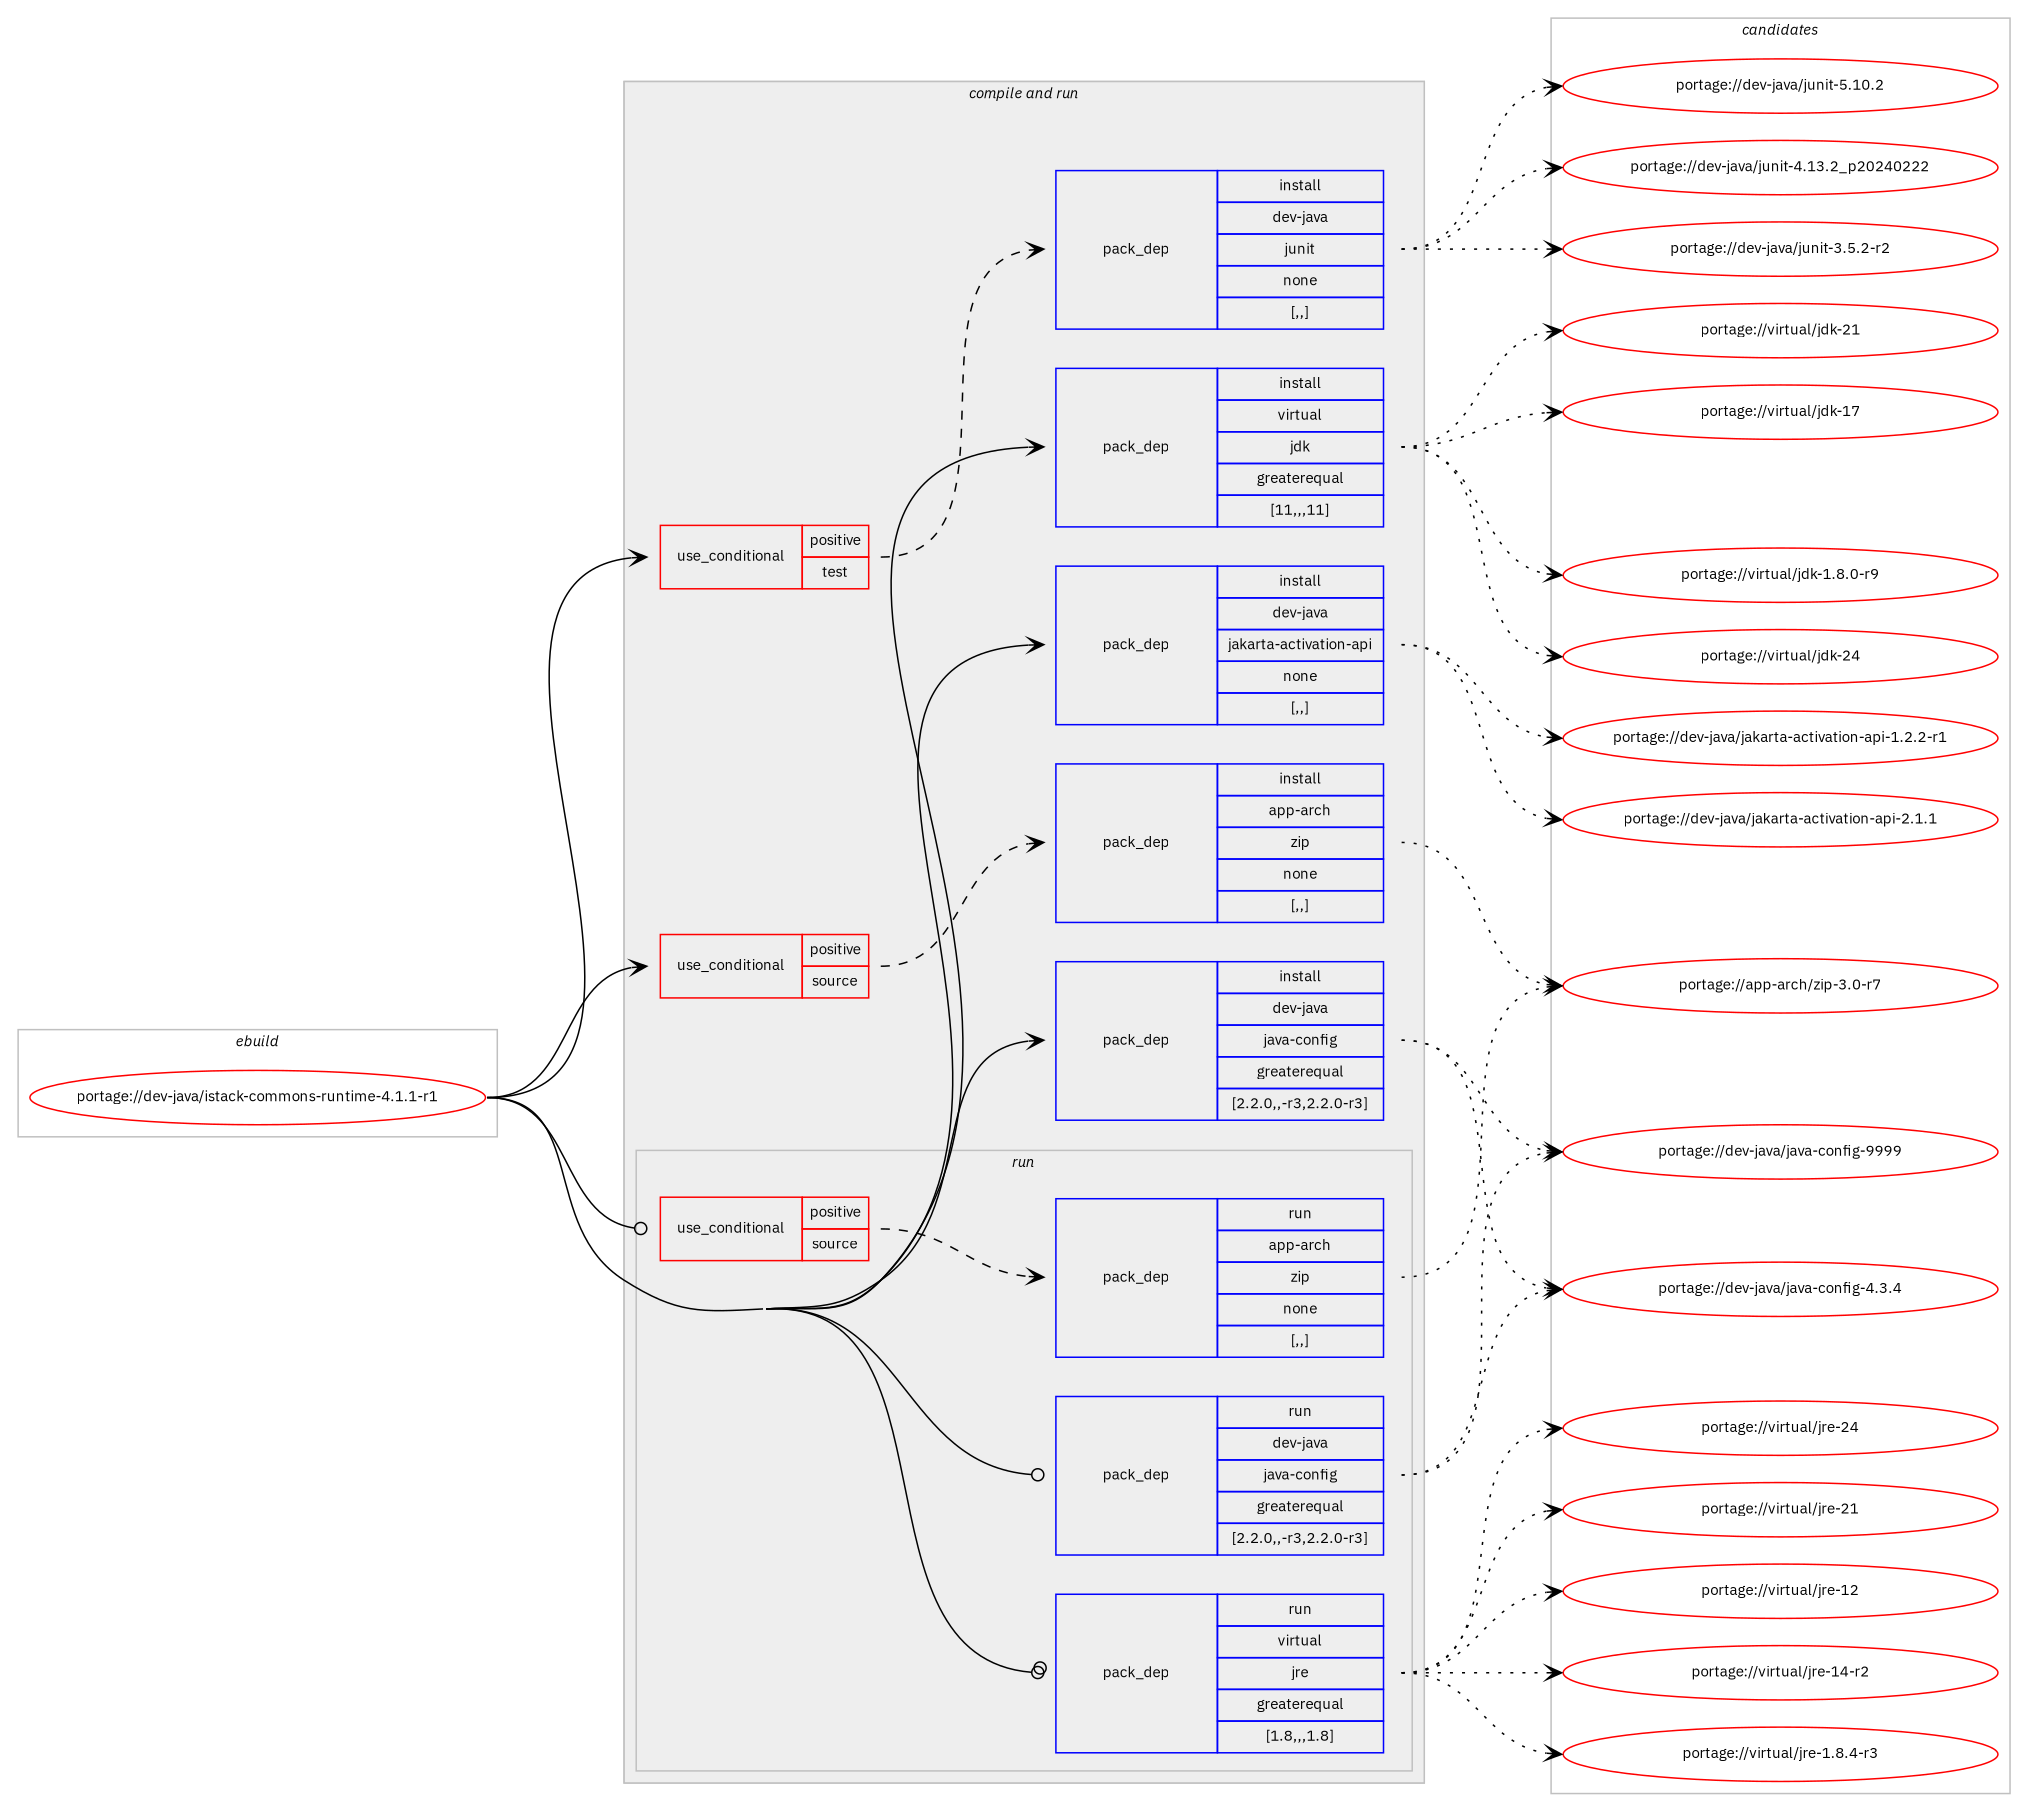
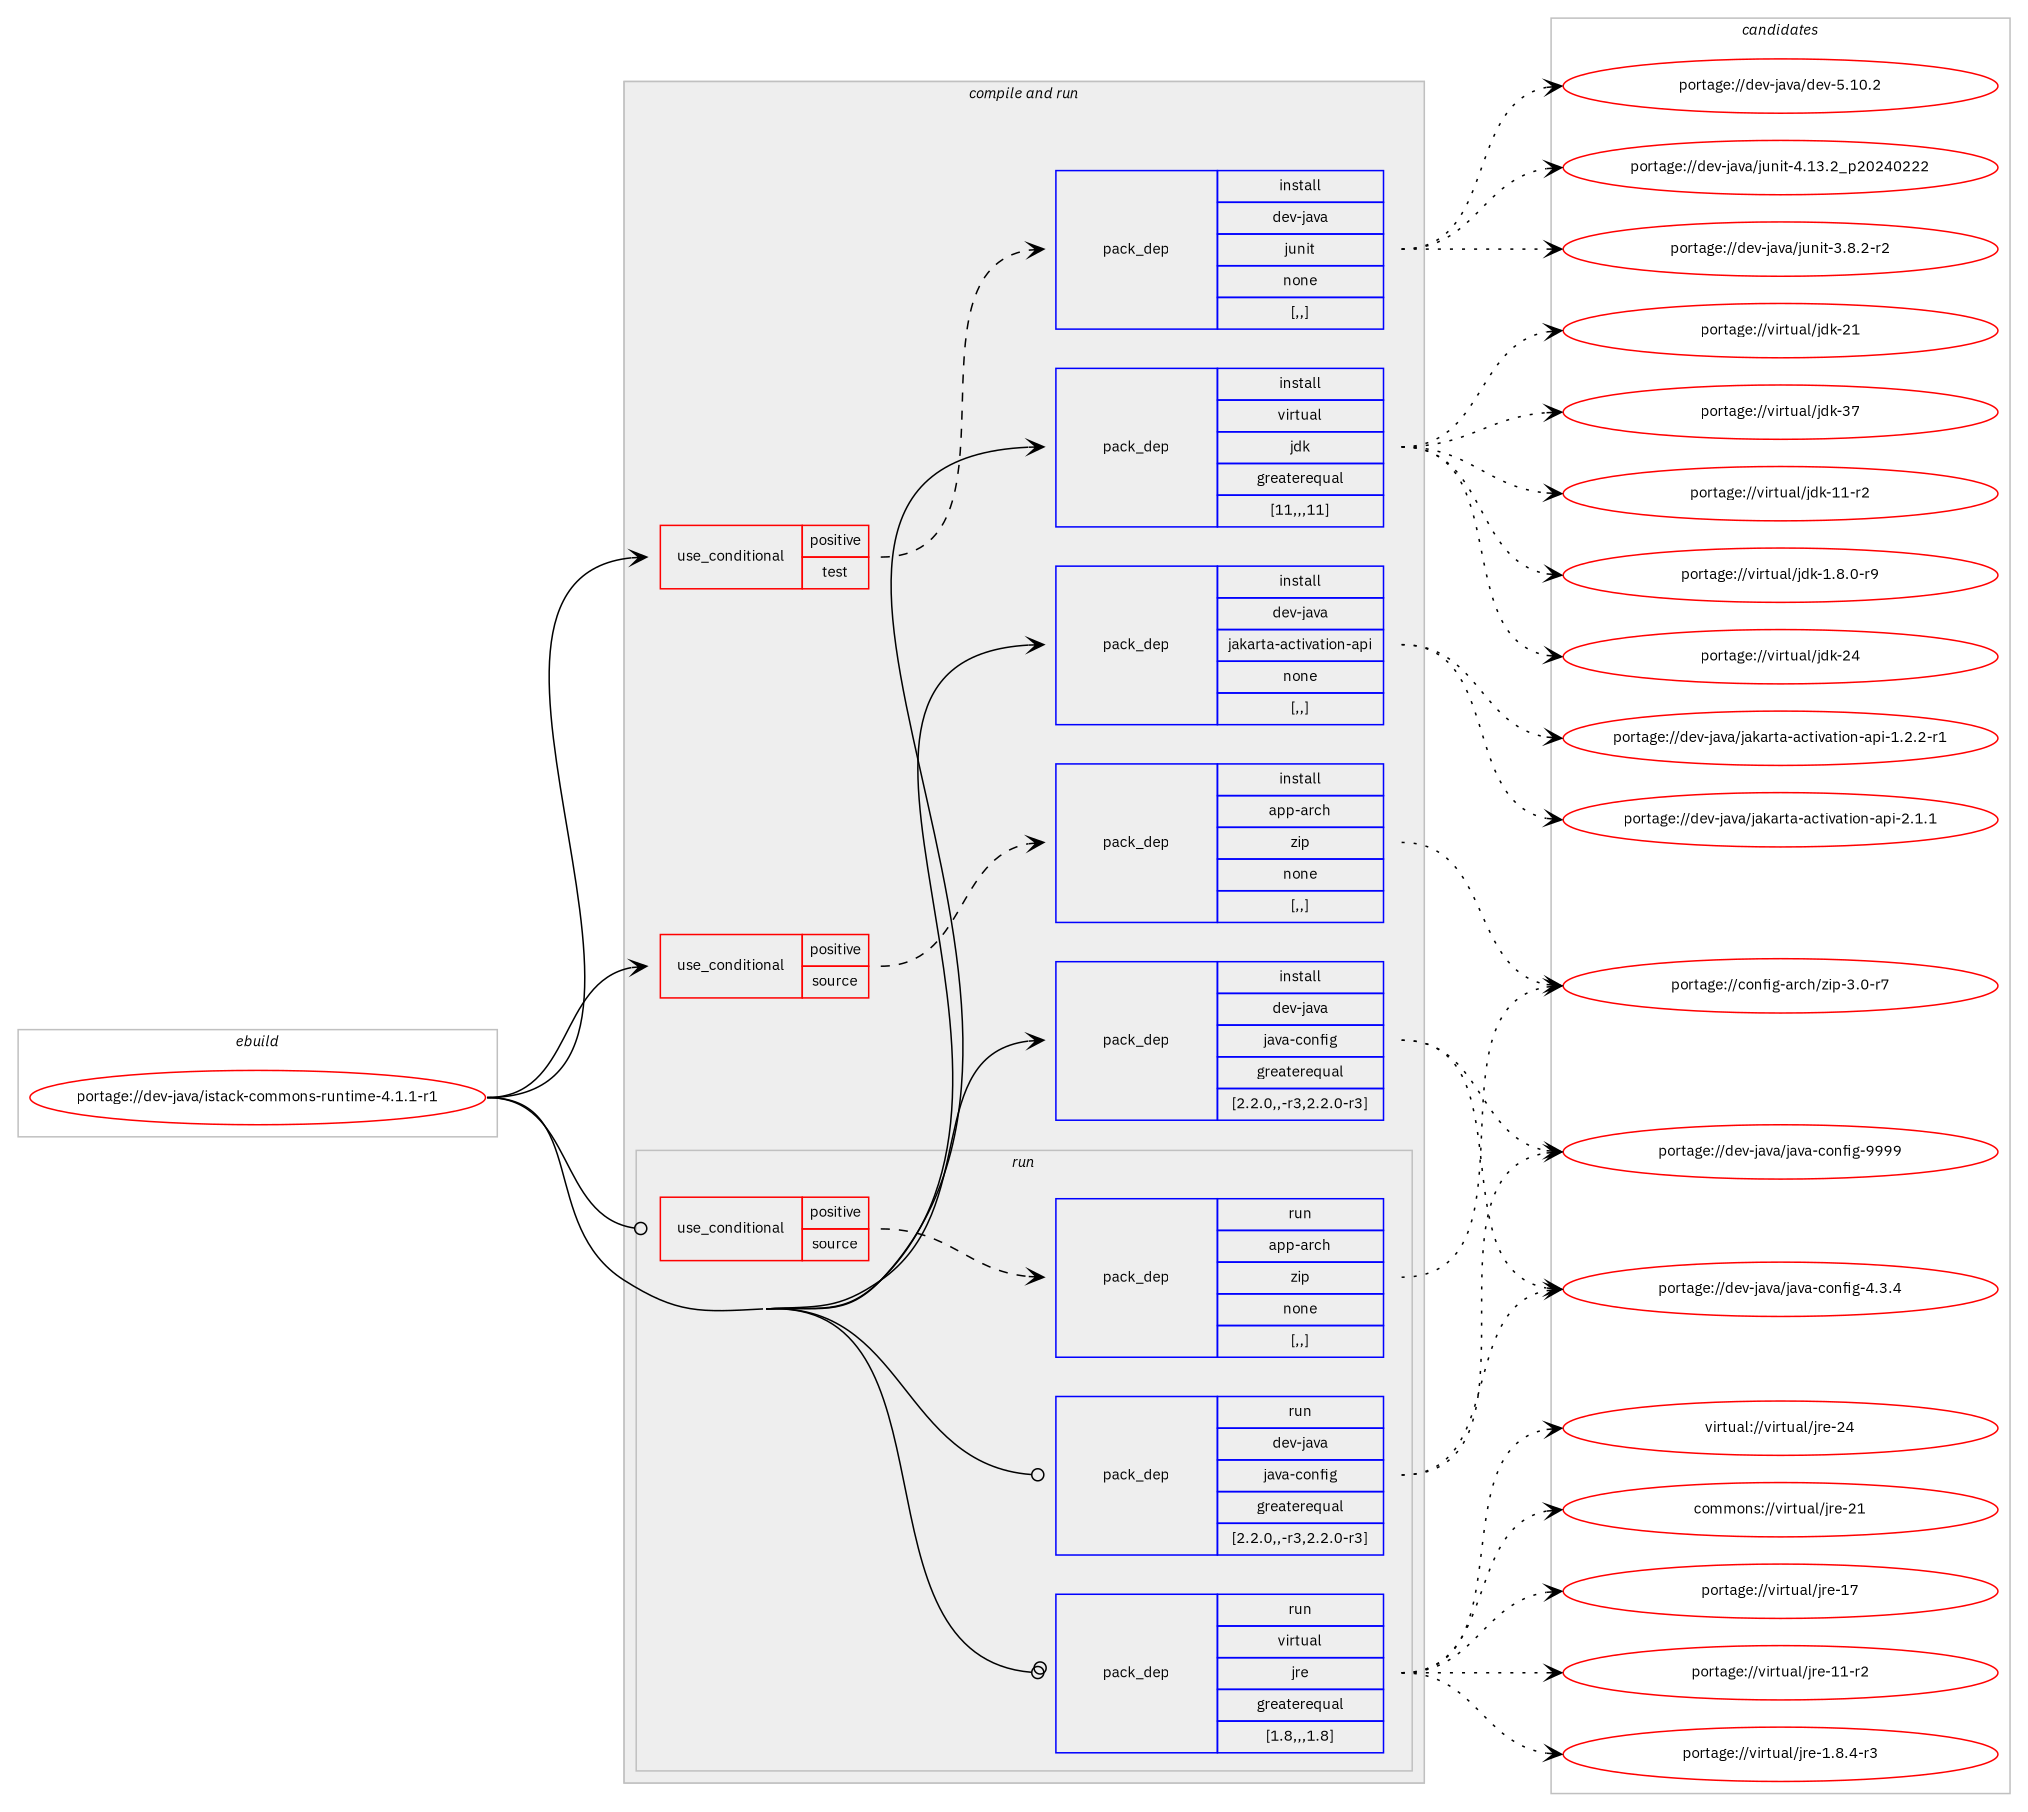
node "portage://dev-java/junit-5.10.2": label "portage://dev-java/junit-5.10.2" -> "portage://dev-java/dev-5.10.2"
node "portage://dev-java/junit-3.5.2-r2": label "portage://dev-java/junit-3.5.2-r2" -> "portage://dev-java/junit-3.8.2-r2"
node "portage://virtual/jdk-17": label "portage://virtual/jdk-17" -> "portage://virtual/jdk-37"
node "portage://virtual/jdk-11-r2": added
node "portage://app-arch/zip-3.0-r7": label "portage://app-arch/zip-3.0-r7" -> "portage://config-arch/zip-3.0-r7"
node "portage://virtual/jre-24": label "portage://virtual/jre-24" -> "virtual://virtual/jre-24"
node "portage://virtual/jre-21": label "portage://virtual/jre-21" -> "commons://virtual/jre-21"
node "portage://virtual/jre-12": label "portage://virtual/jre-12" -> "portage://virtual/jre-17"
node "portage://virtual/jre-14-r2": label "portage://virtual/jre-14-r2" -> "portage://virtual/jre-11-r2"
